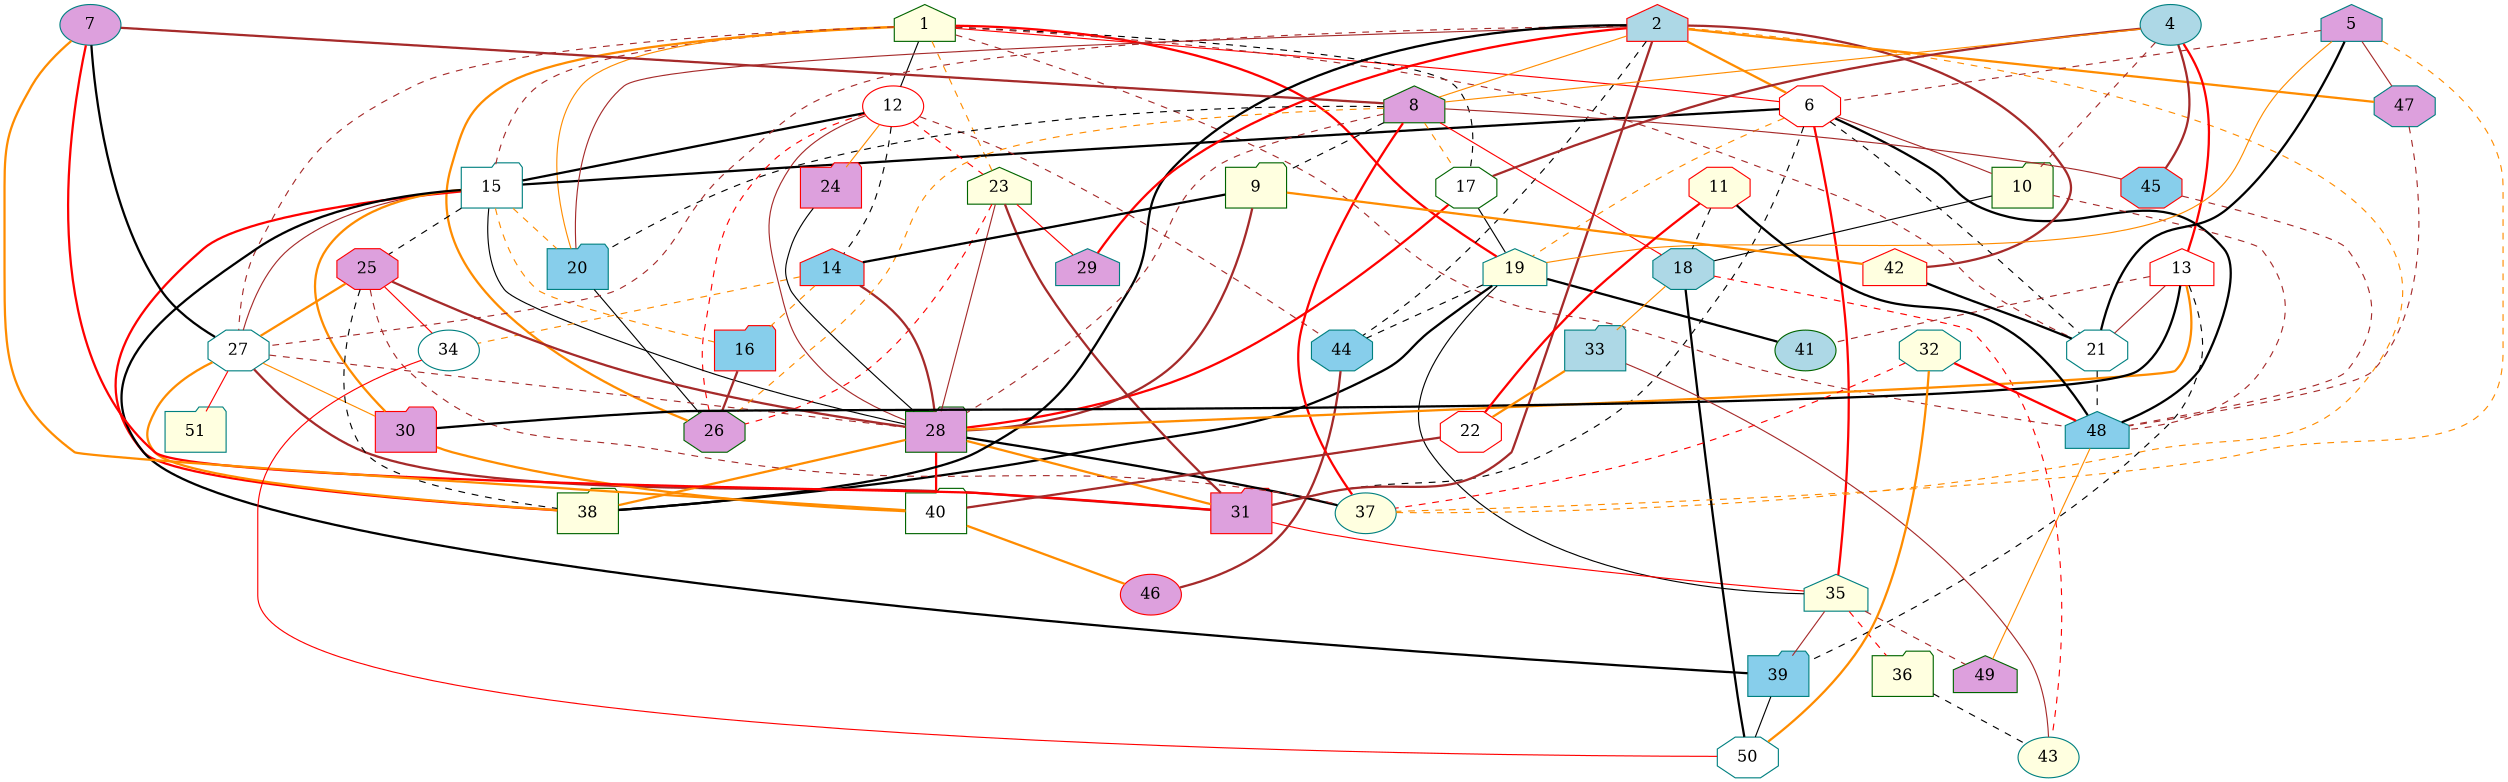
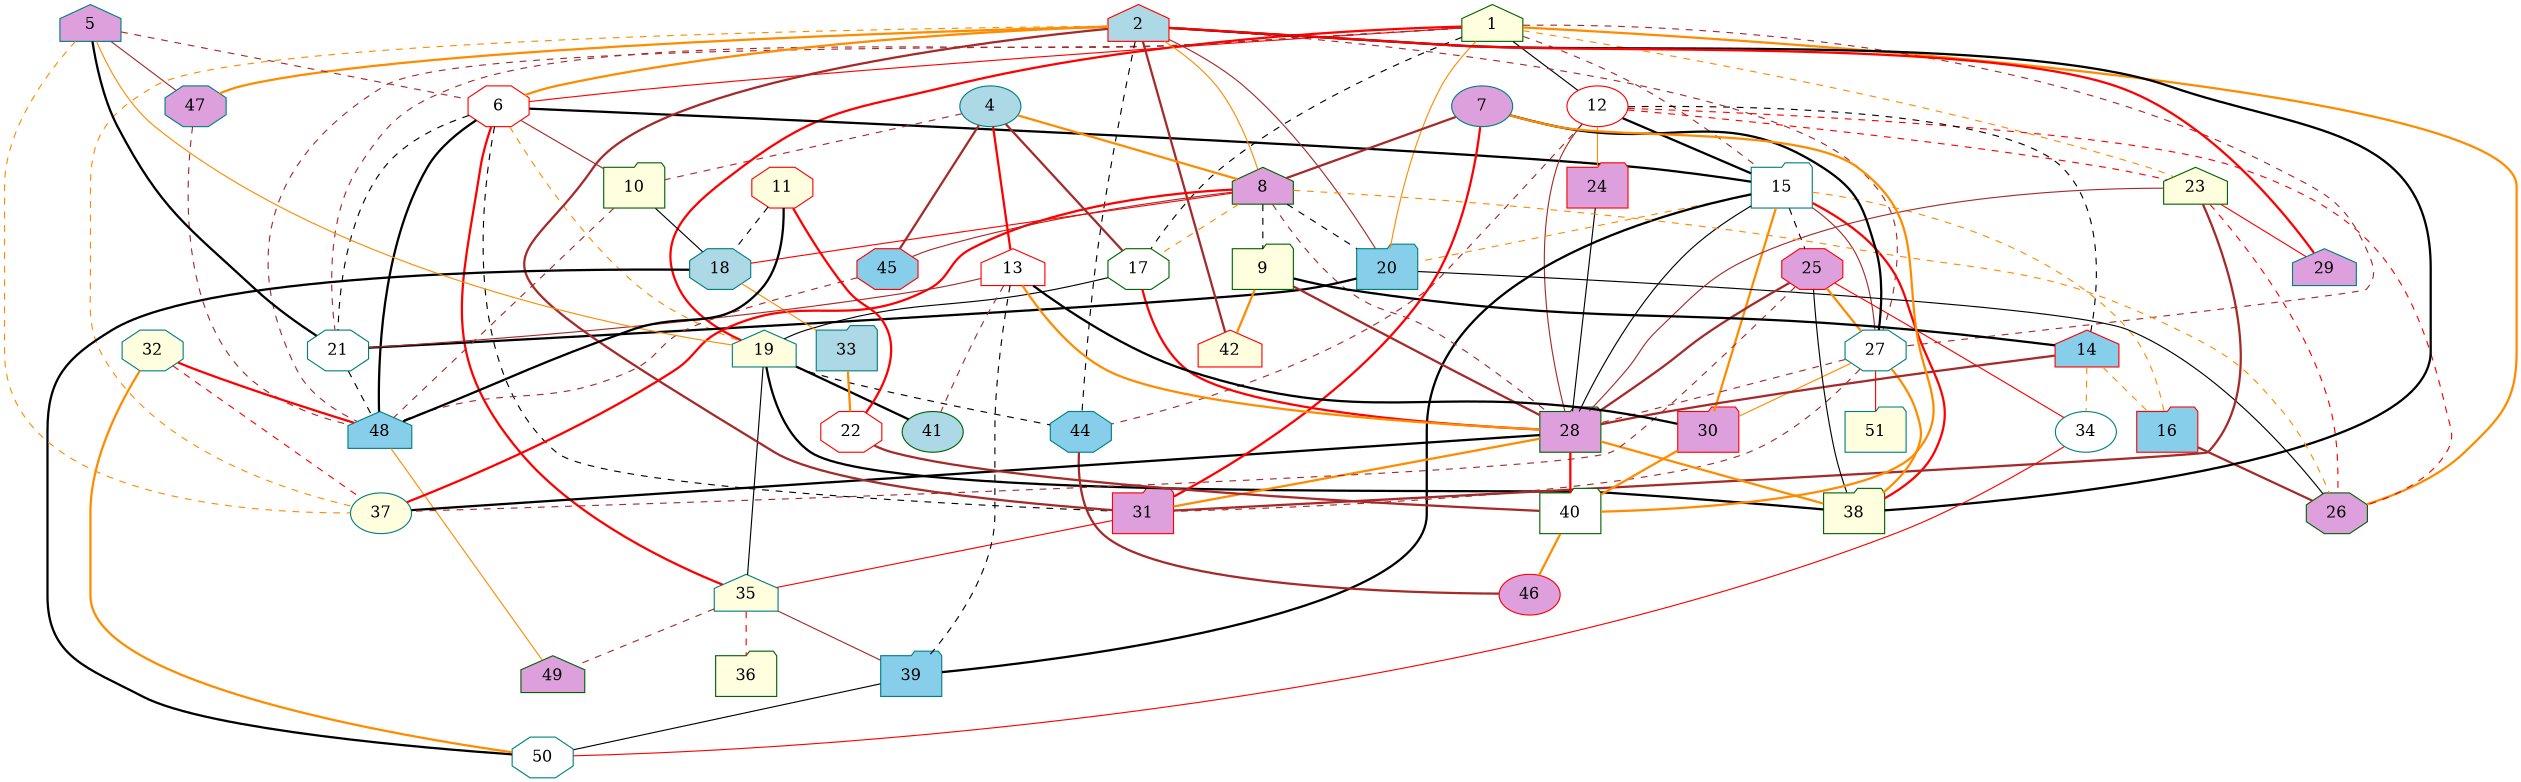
edge "4" -- "8": style solid -> bold
edge "42" -- "21": now "20" -- "21"
edge "25" -- "38": style dashed -> solid
edge "27" -- "31": style bold -> dashed
node "43": removed
